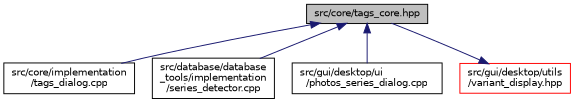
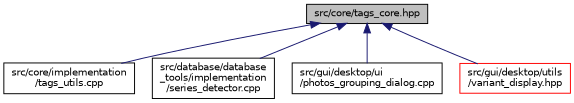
edge "src/core/tags_core.hpp" -> "src/gui/desktop/utils /variant_display.hpp": reversed
node "src/core/implementation /tags_dialog.cpp": label "src/core/implementation /tags_dialog.cpp" -> "src/core/implementation /tags_utils.cpp"
node "src/gui/desktop/ui /photos_series_dialog.cpp": label "src/gui/desktop/ui /photos_series_dialog.cpp" -> "src/gui/desktop/ui /photos_grouping_dialog.cpp"
